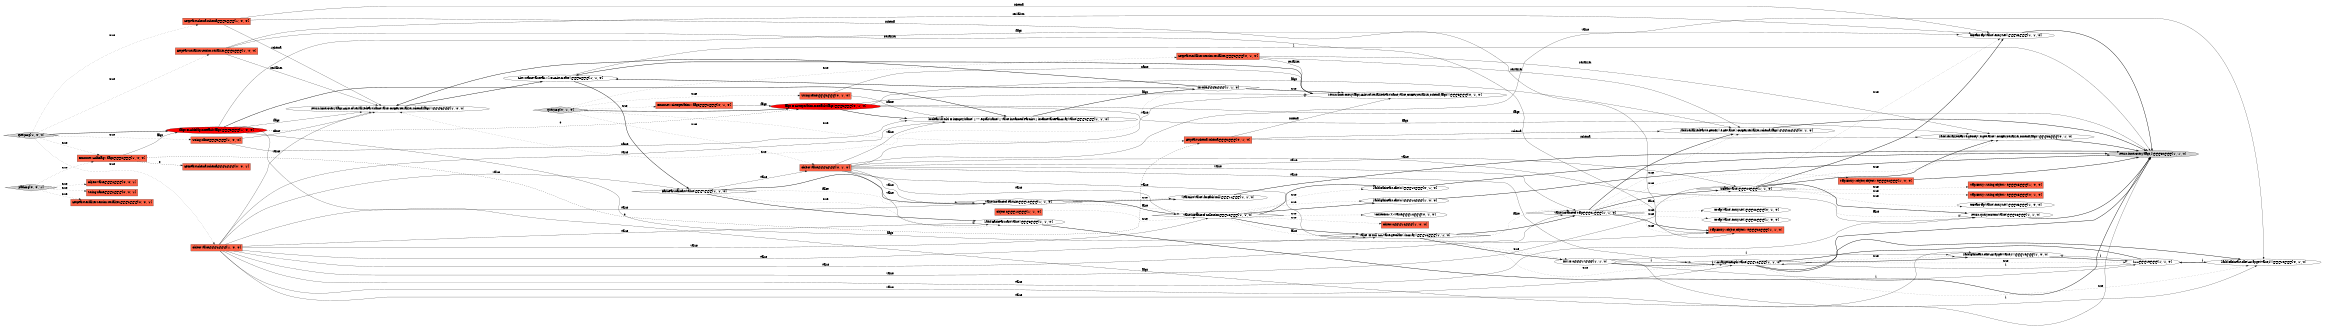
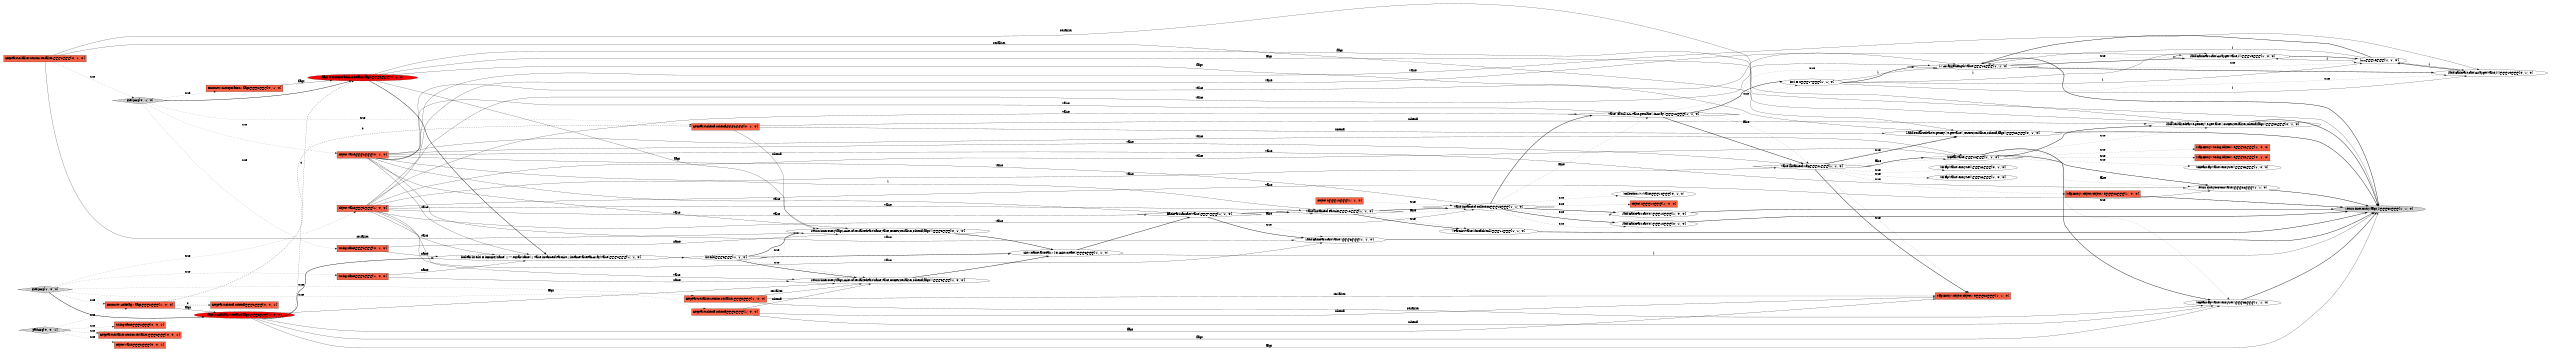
edge "queryArg['0', '1', '0']" -> "HttpPartSerializerSession serializer@@@2@@@['0', '1', '0']": reversed
edge "BasicPart.canCast(value)@@@7@@@['1', '1', '0']" -> "Object value@@@2@@@['0', '1', '0']": reversed
edge "Object value@@@2@@@['0', '1', '0']" -> "value instanceof PartList@@@10@@@['1', '1', '0']": label "value" -> "i"
